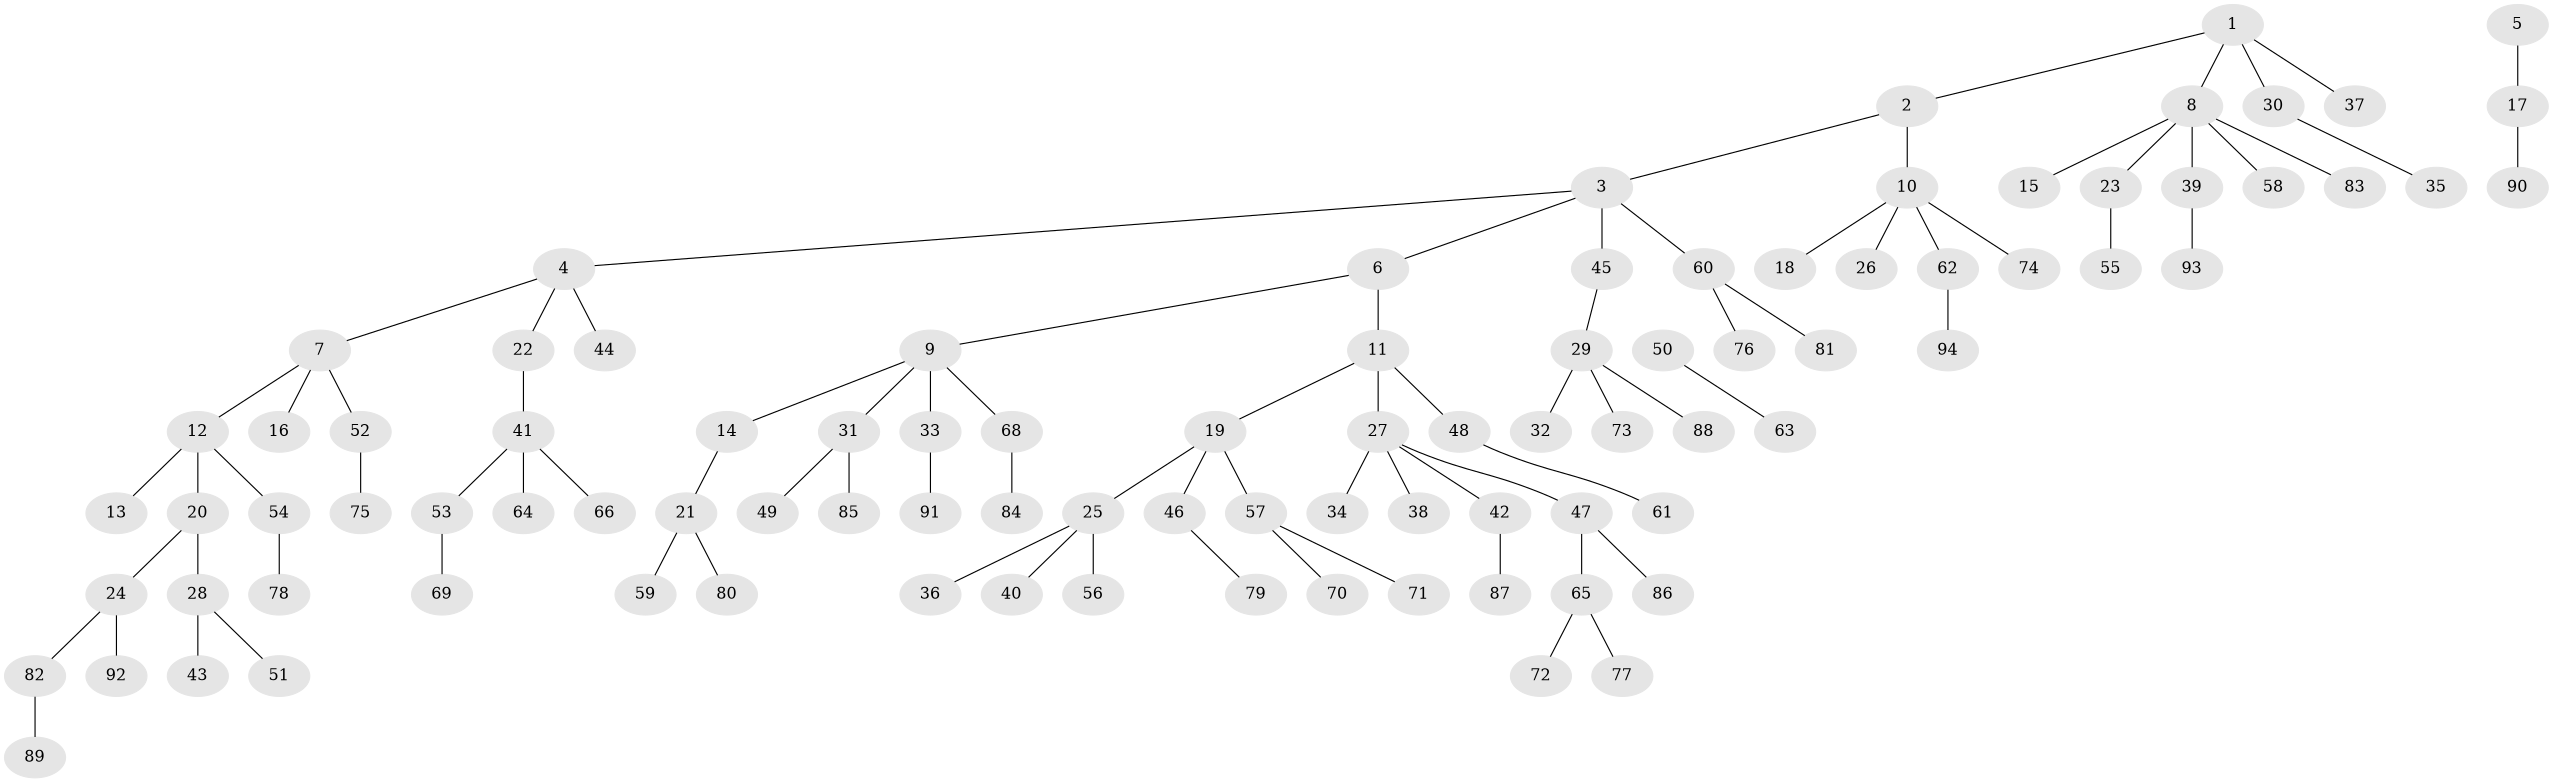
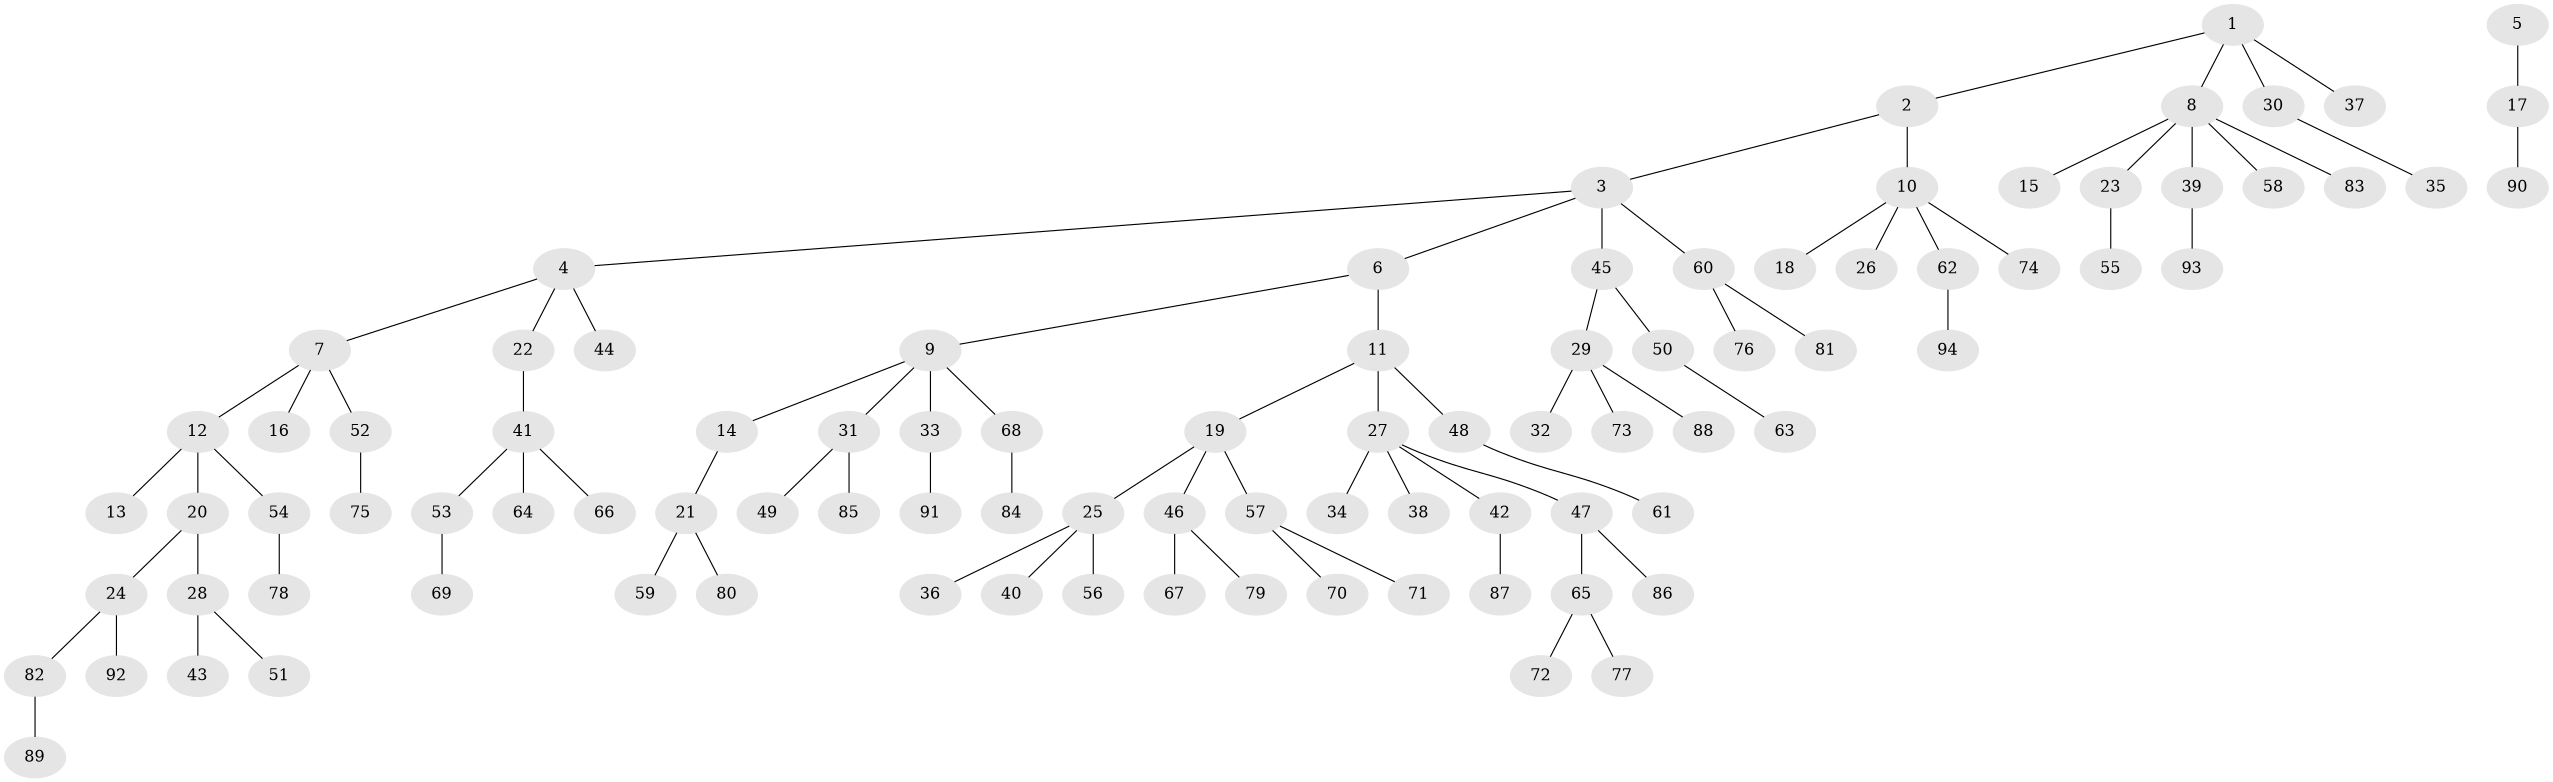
edge "45" -- "50": added
node "67": added
